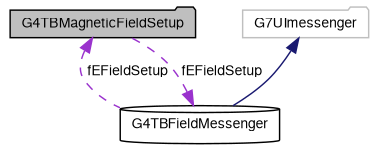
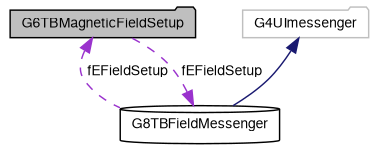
node "G4TBMagneticFieldSetup": label "G4TBMagneticFieldSetup" -> "G6TBMagneticFieldSetup"
node "G7UImessenger": label "G7UImessenger" -> "G4UImessenger"
node "G4TBFieldMessenger": label "G4TBFieldMessenger" -> "G8TBFieldMessenger"
